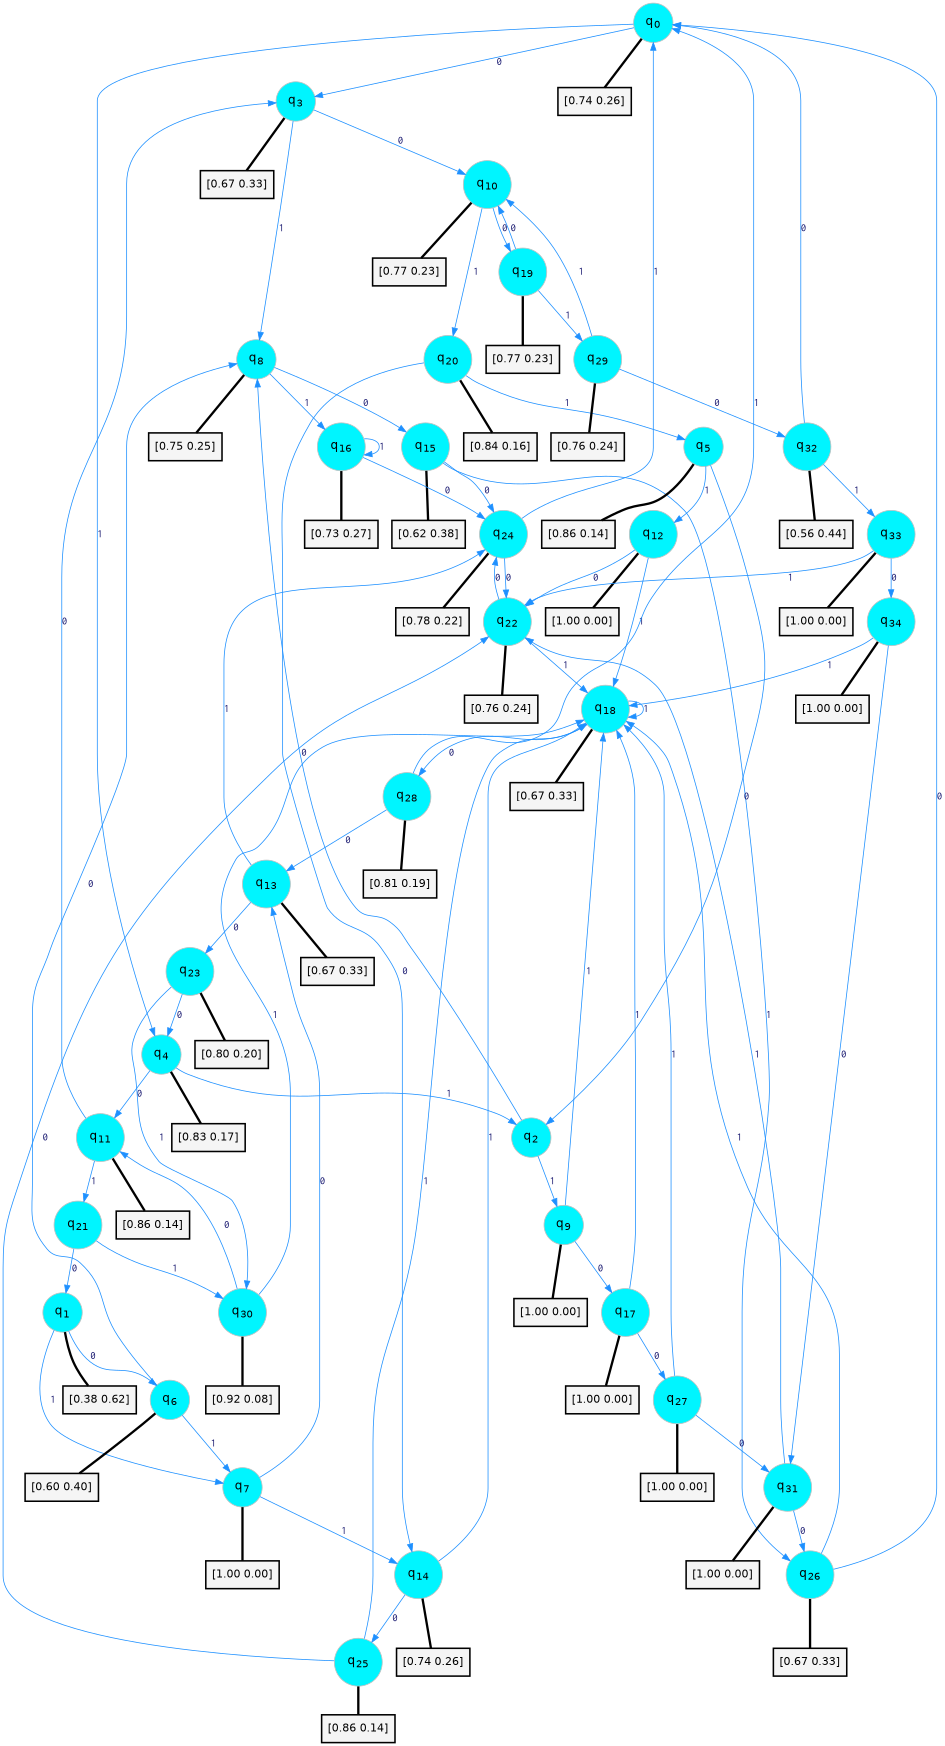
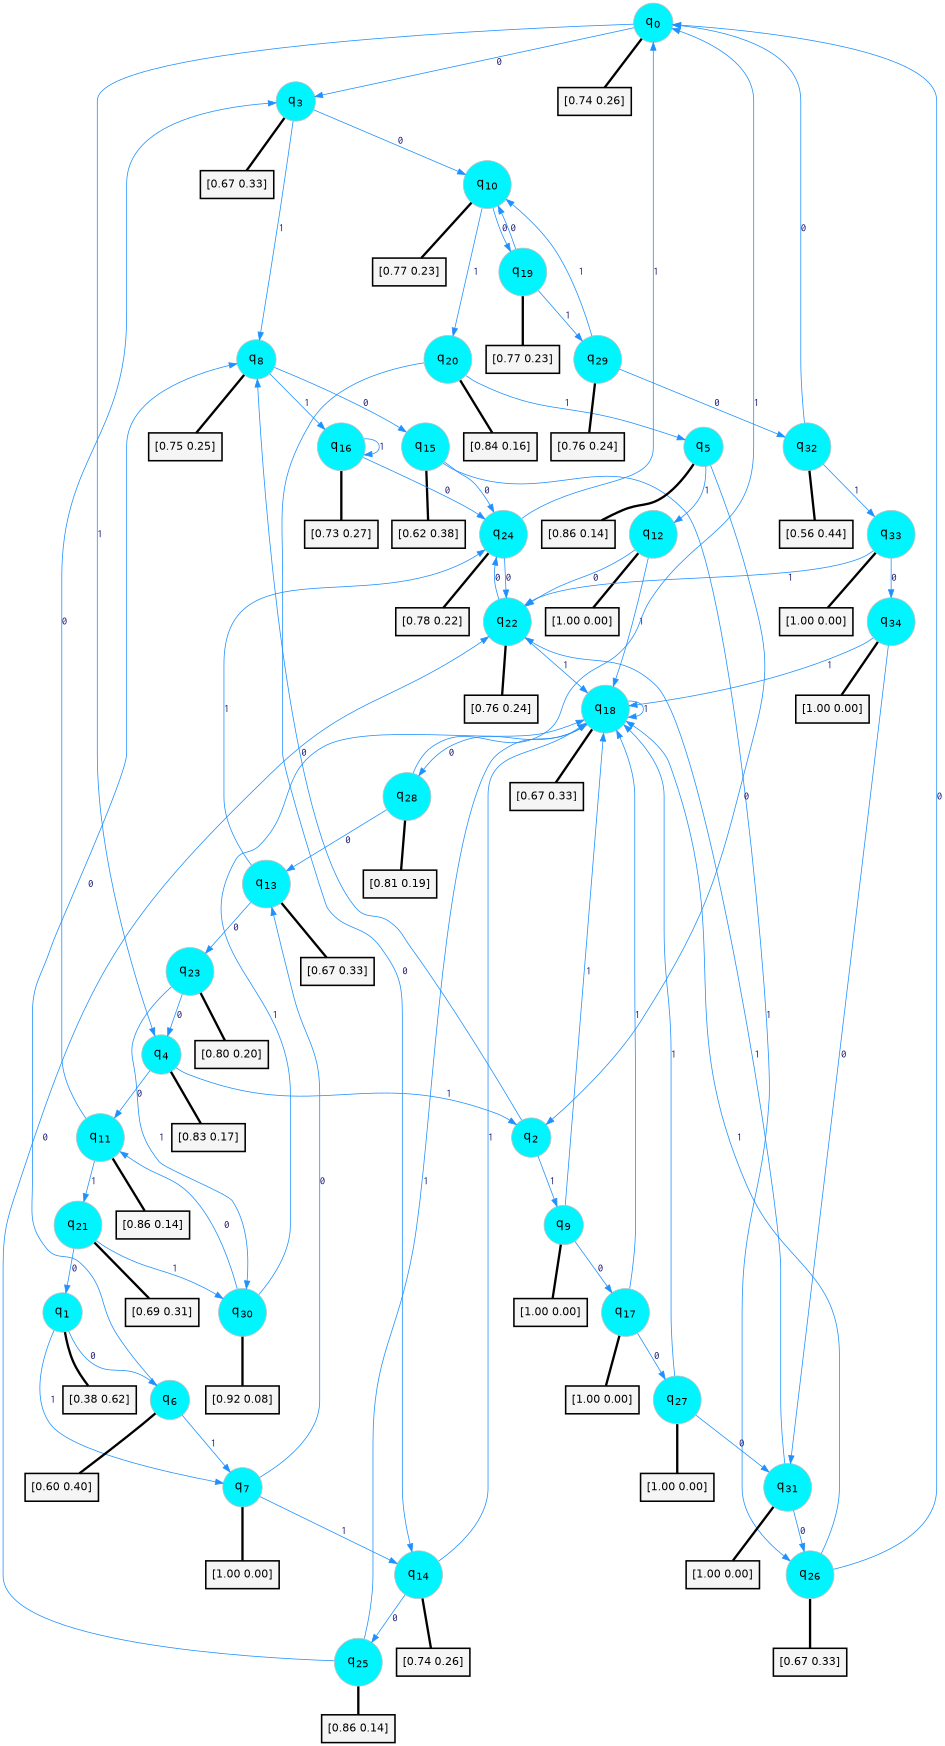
node "[0.69 0.31]": added
